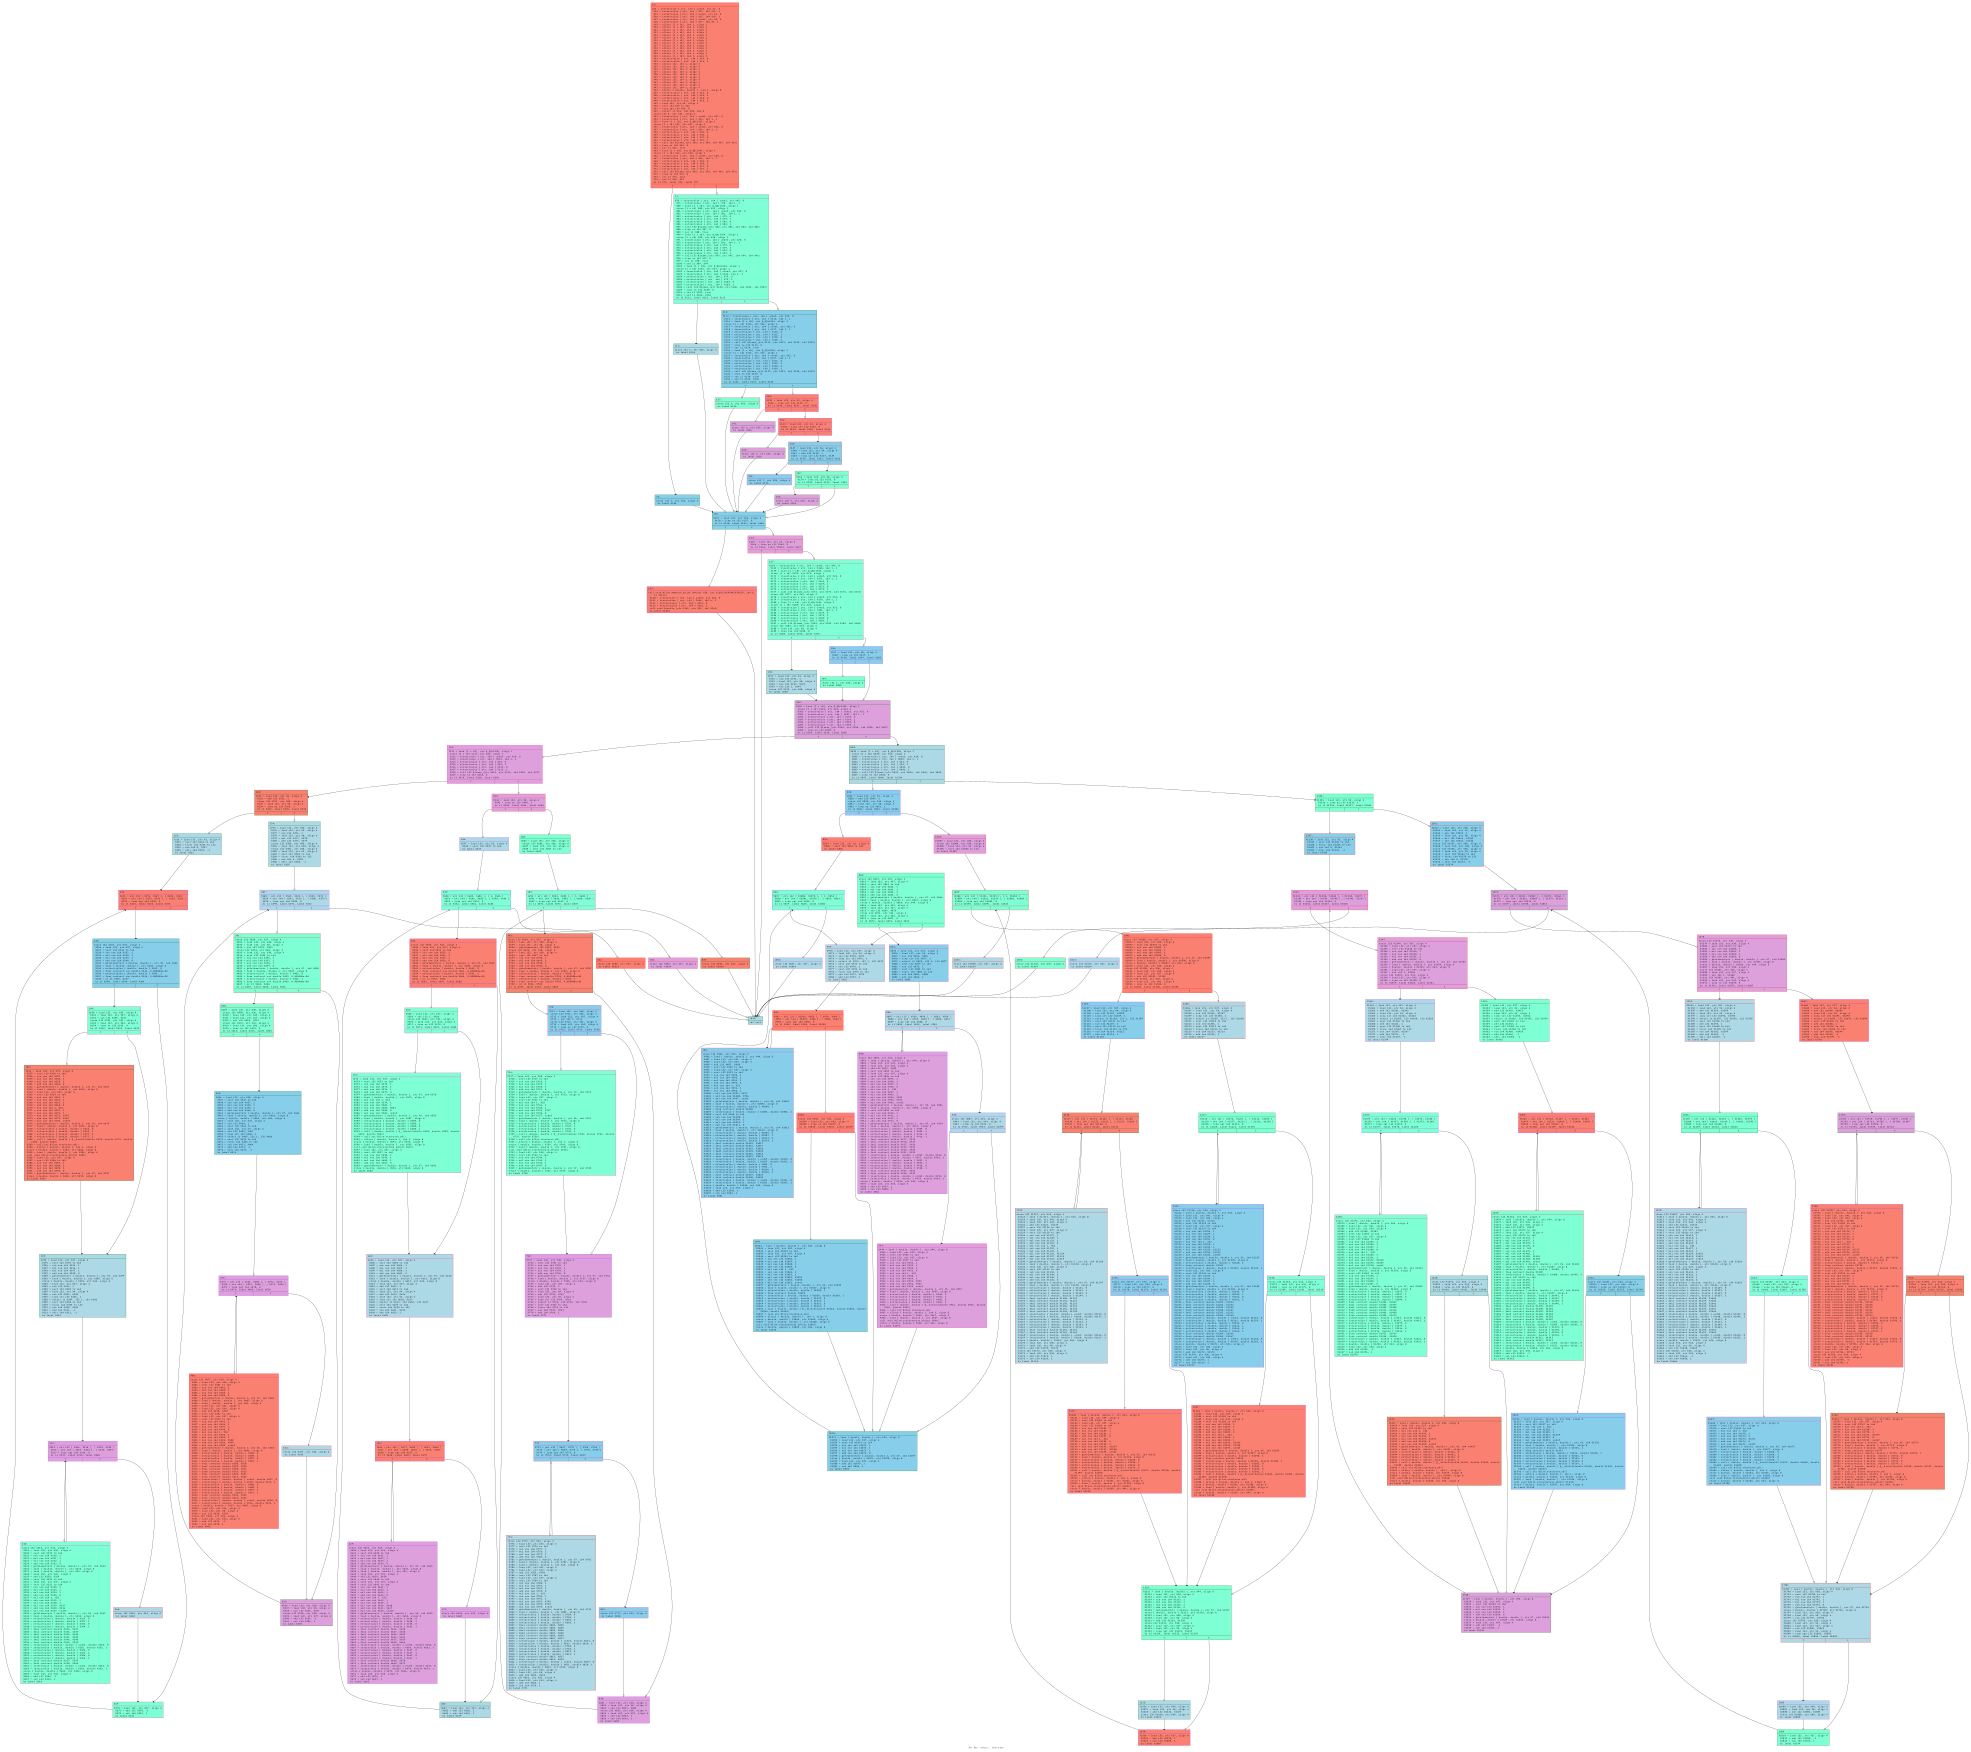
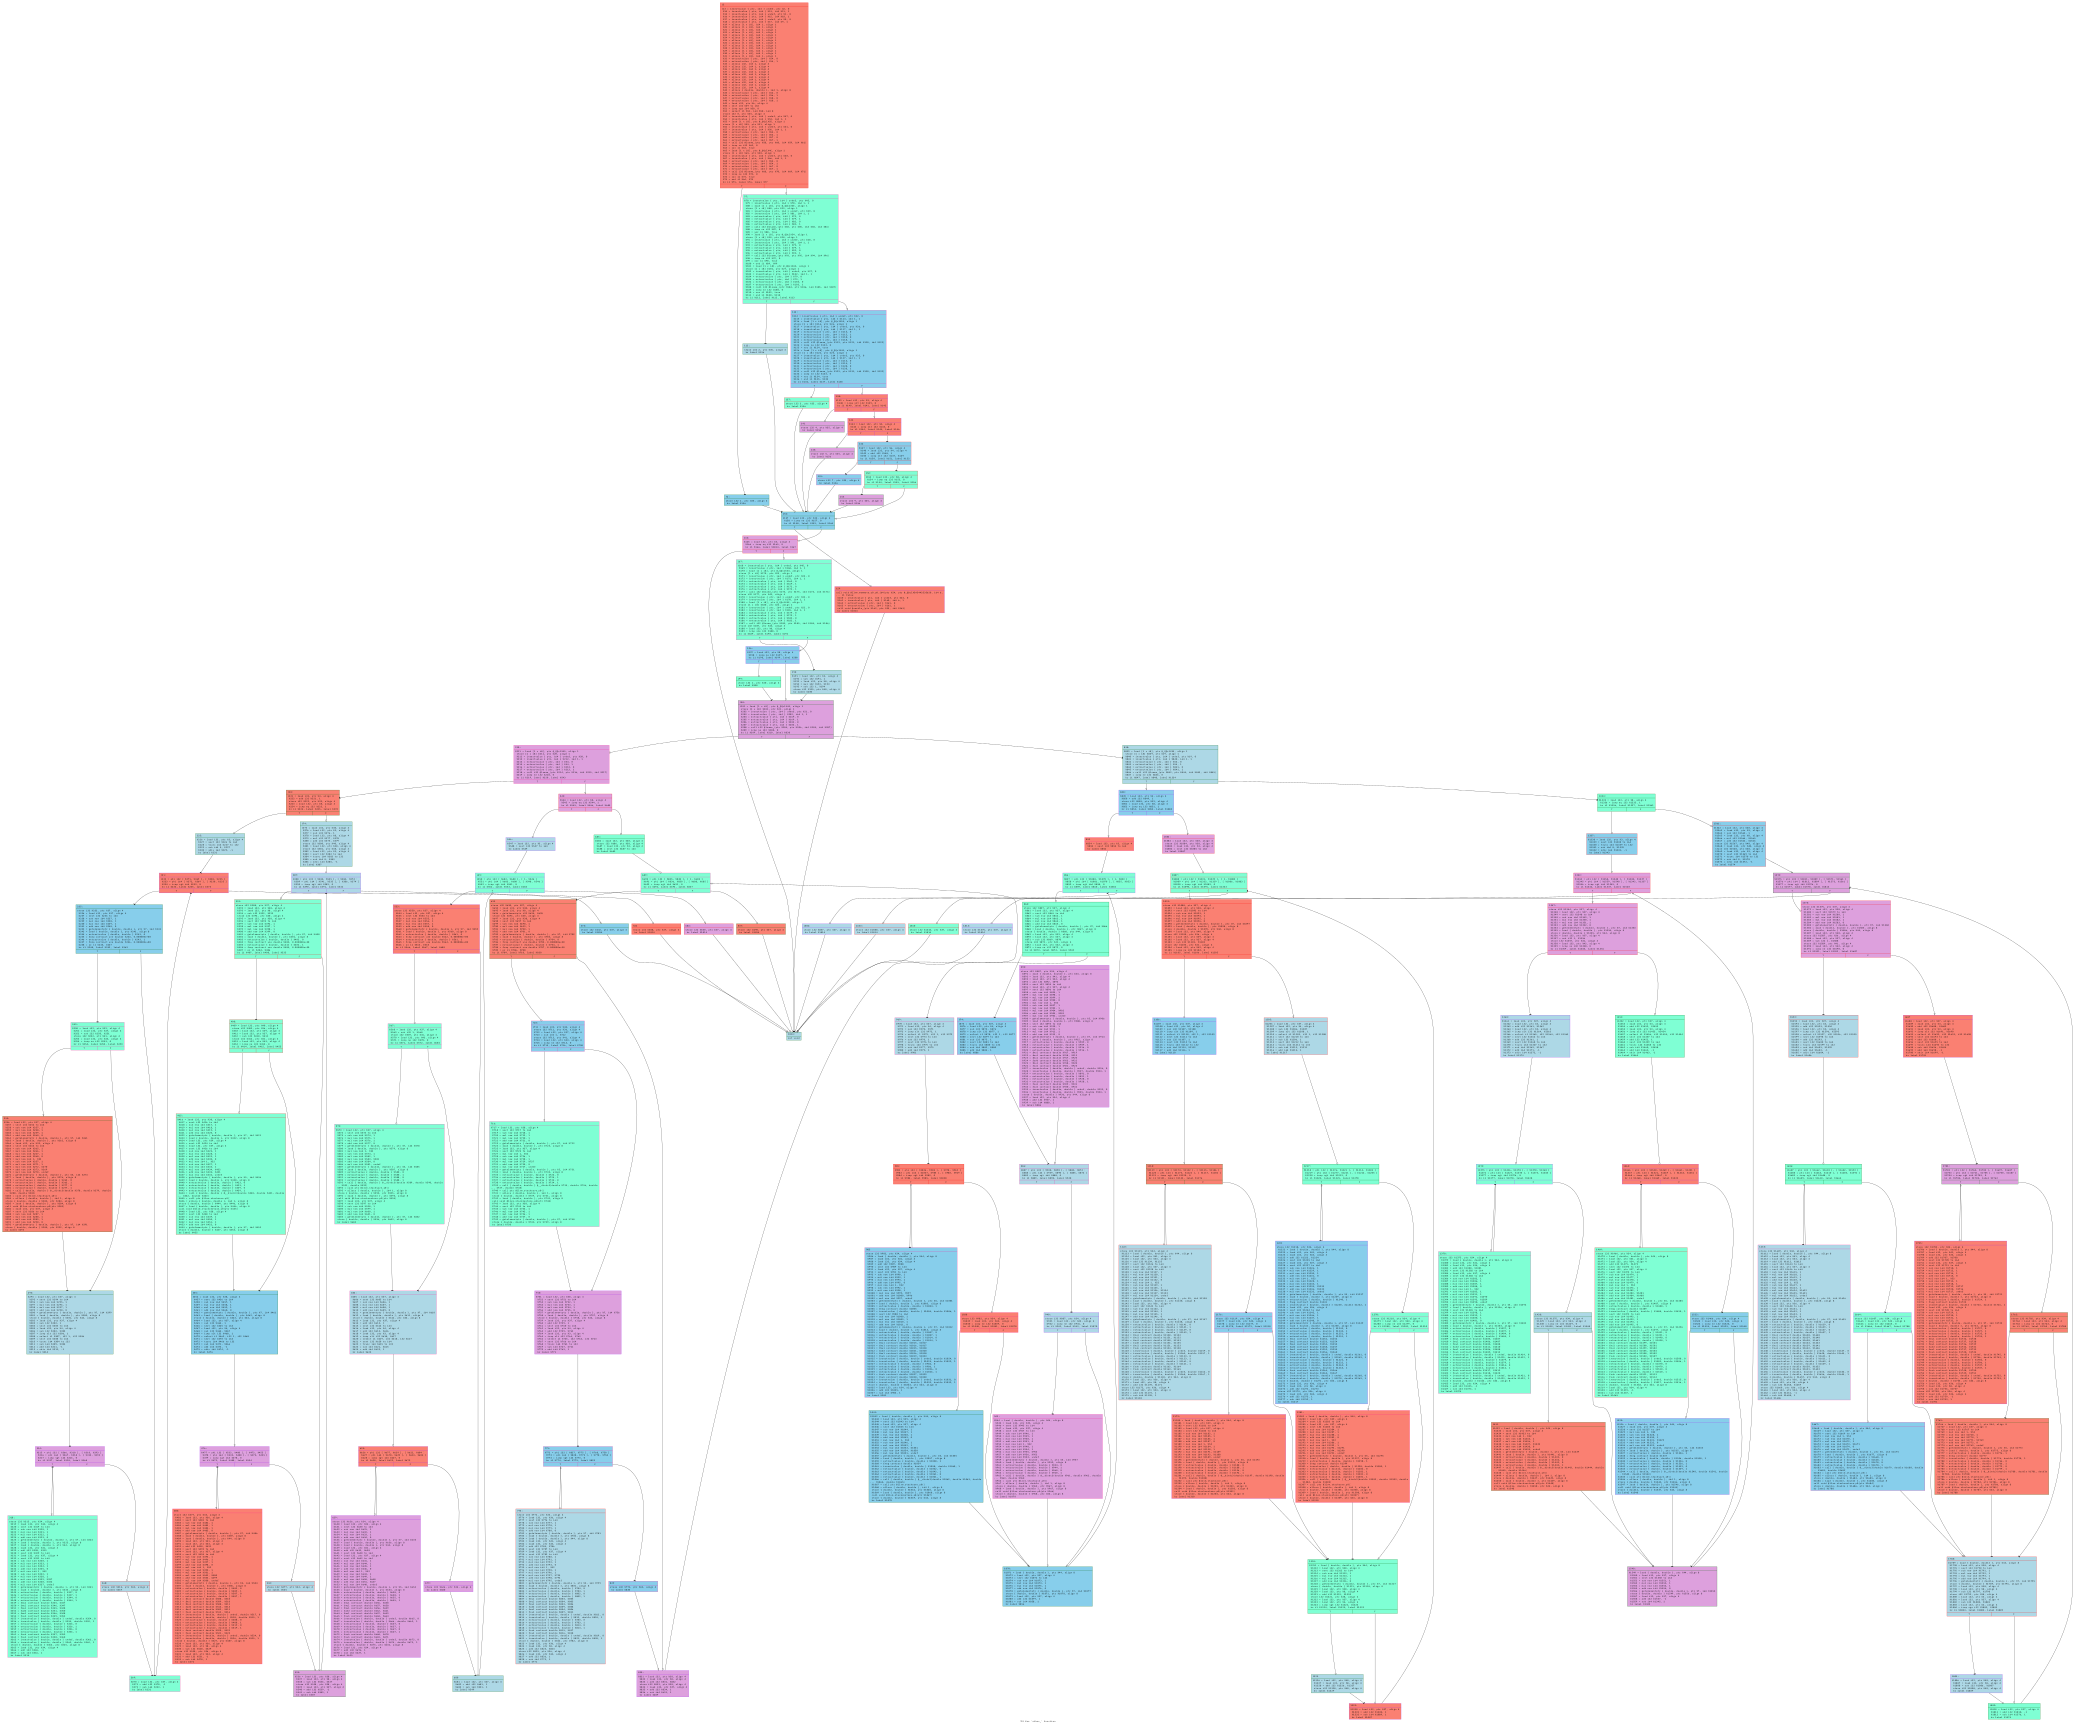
node "113:": color darkgreen -> deeppink
edge "856:" -> "969:": now "856:" -> "860:"
node "373:": added
edge "886:" -> "890:": removed
node "415:": added
